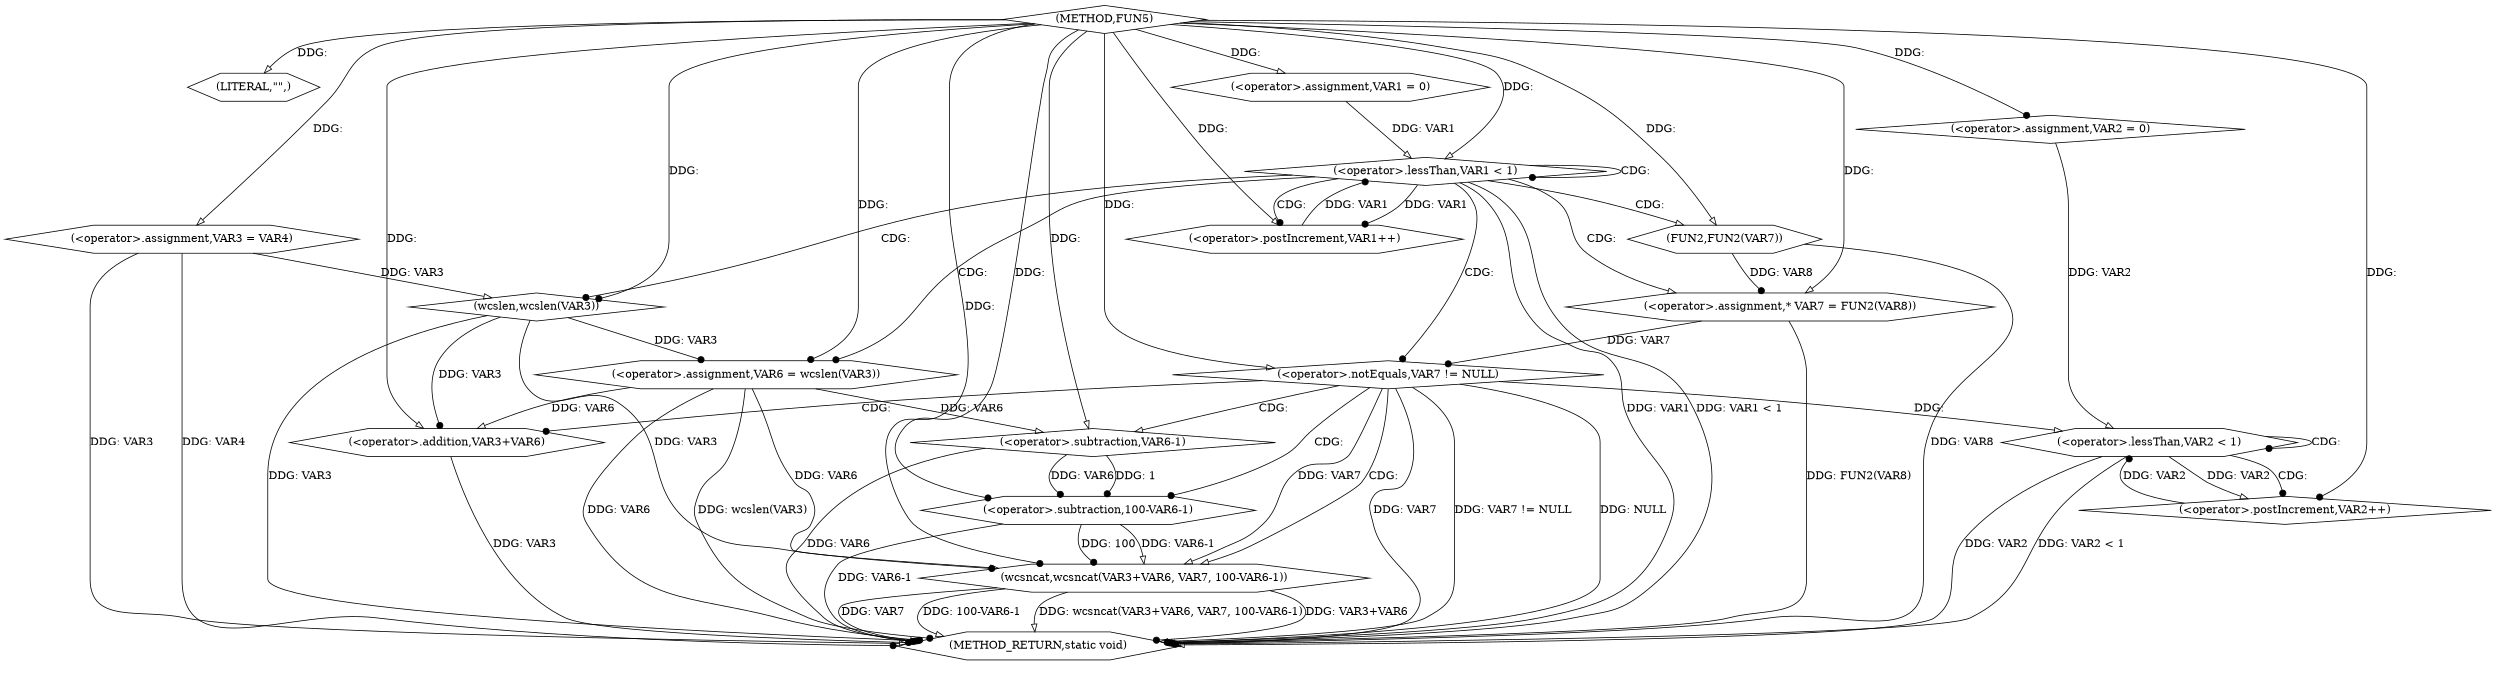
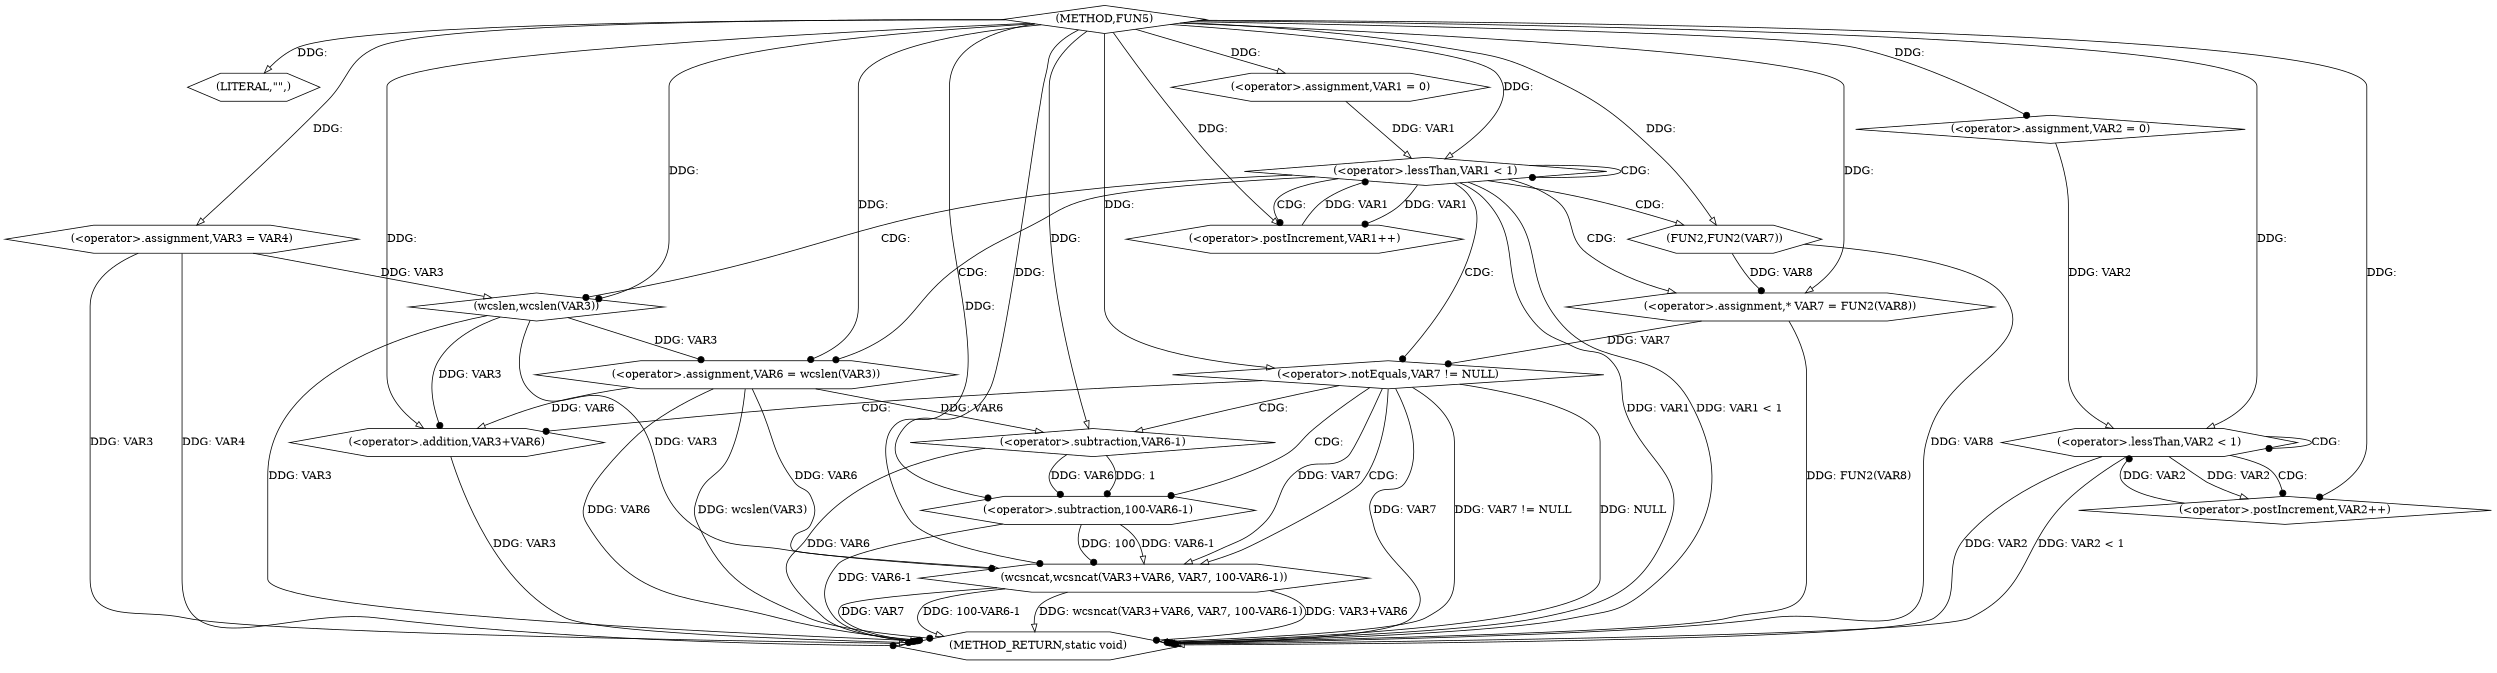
edge "(<operator>.notEquals,VAR7 != NULL)" -> "(<operator>.lessThan,VAR2 < 1)": now "(METHOD,FUN5)" -> "(<operator>.lessThan,VAR2 < 1)"
